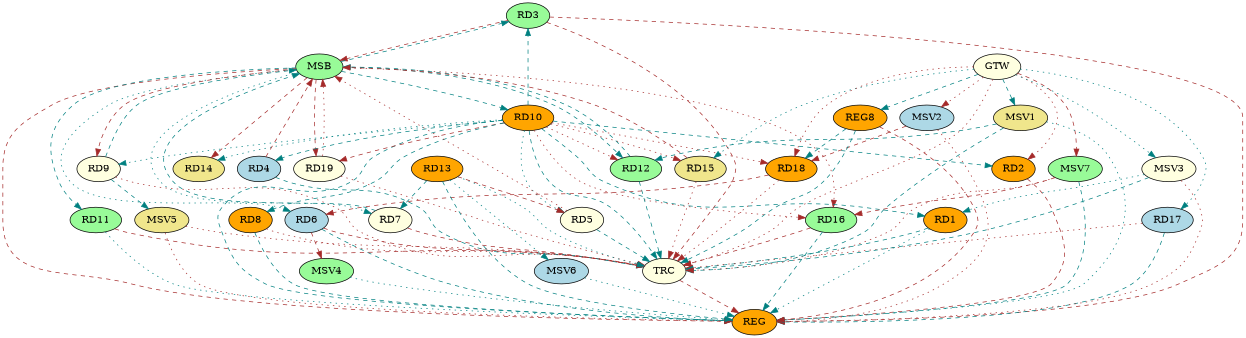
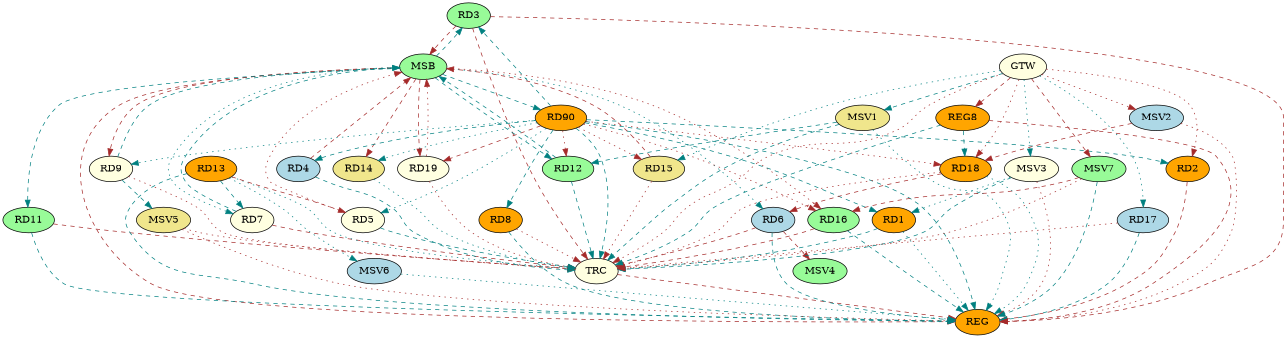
edge "GTW" -> "REG8": color teal -> brown
node "RD10": label "RD10" -> "RD90"
edge "RD14" -> "TRC": added
edge "MSV4" -> "REG": now "RD18" -> "REG"
edge "RD11" -> "REG": style dotted -> dashed
